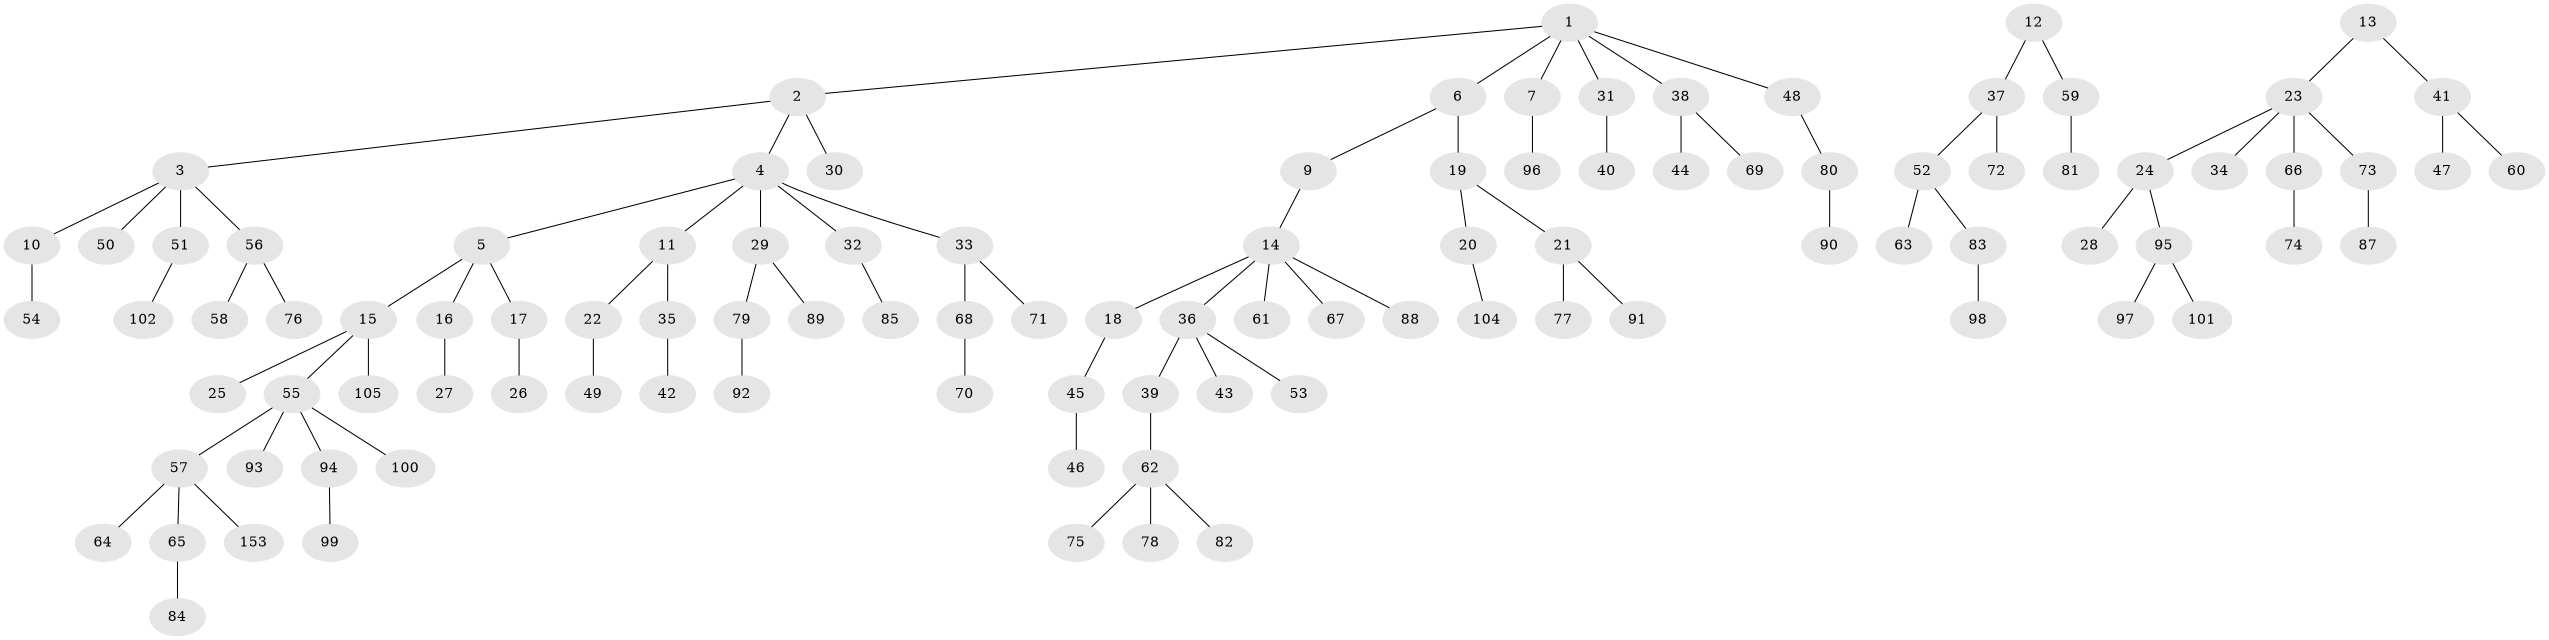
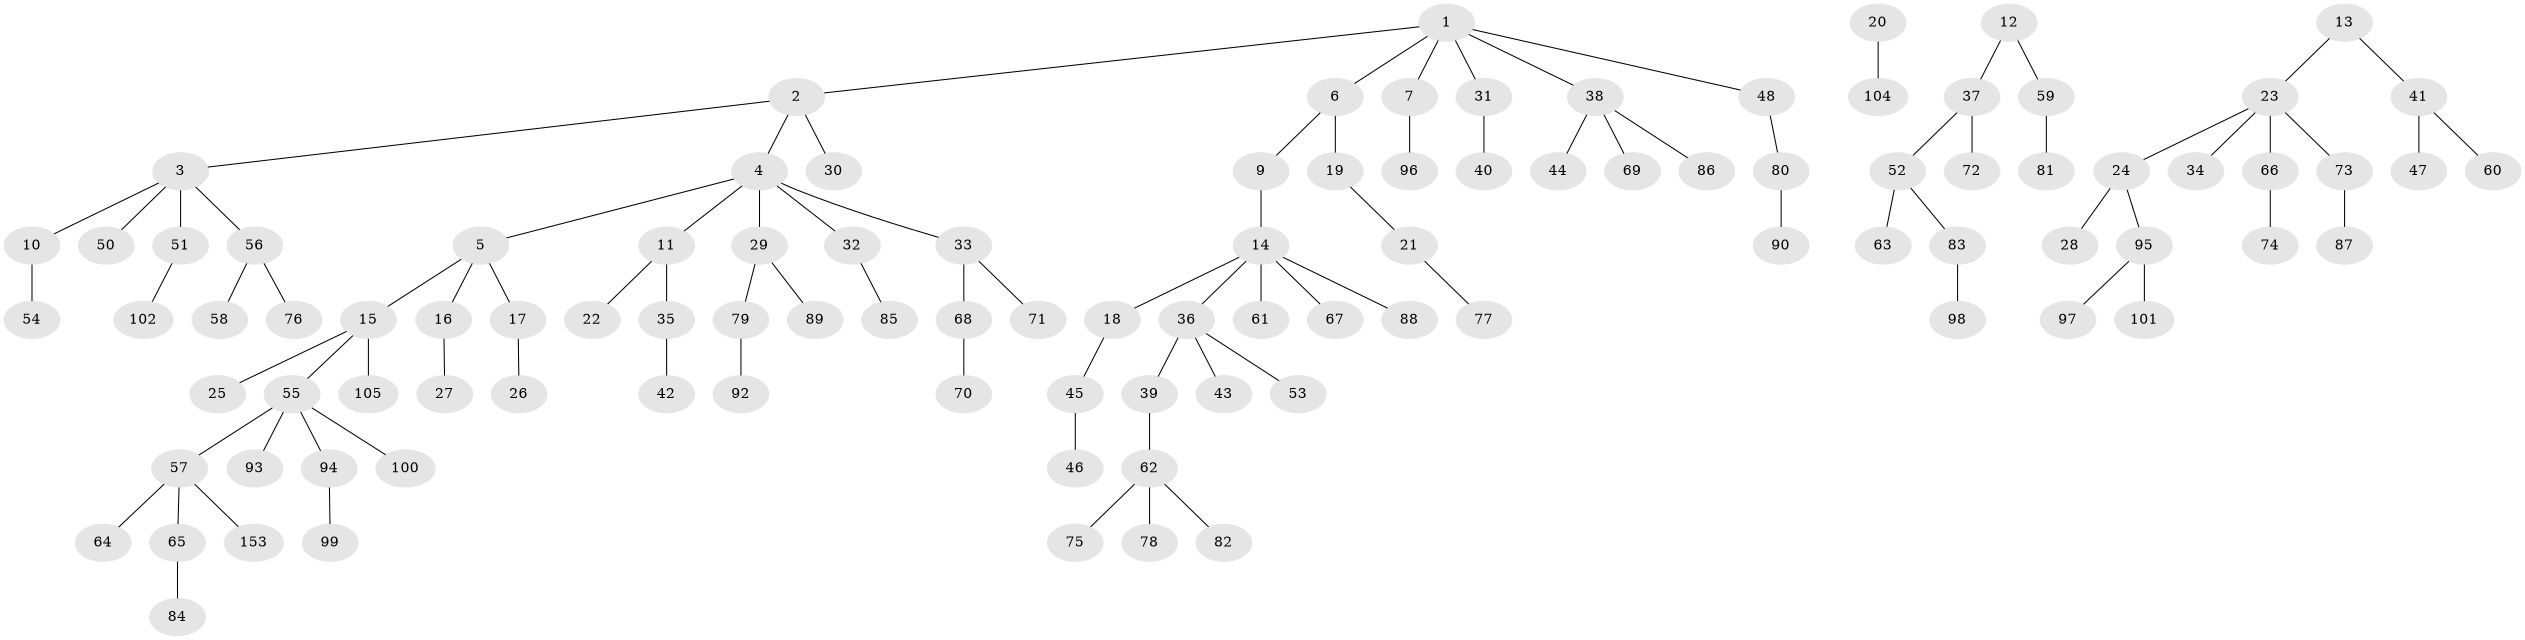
node "86": added
edge "19" -- "20": removed
node "91": removed
node "49": removed
